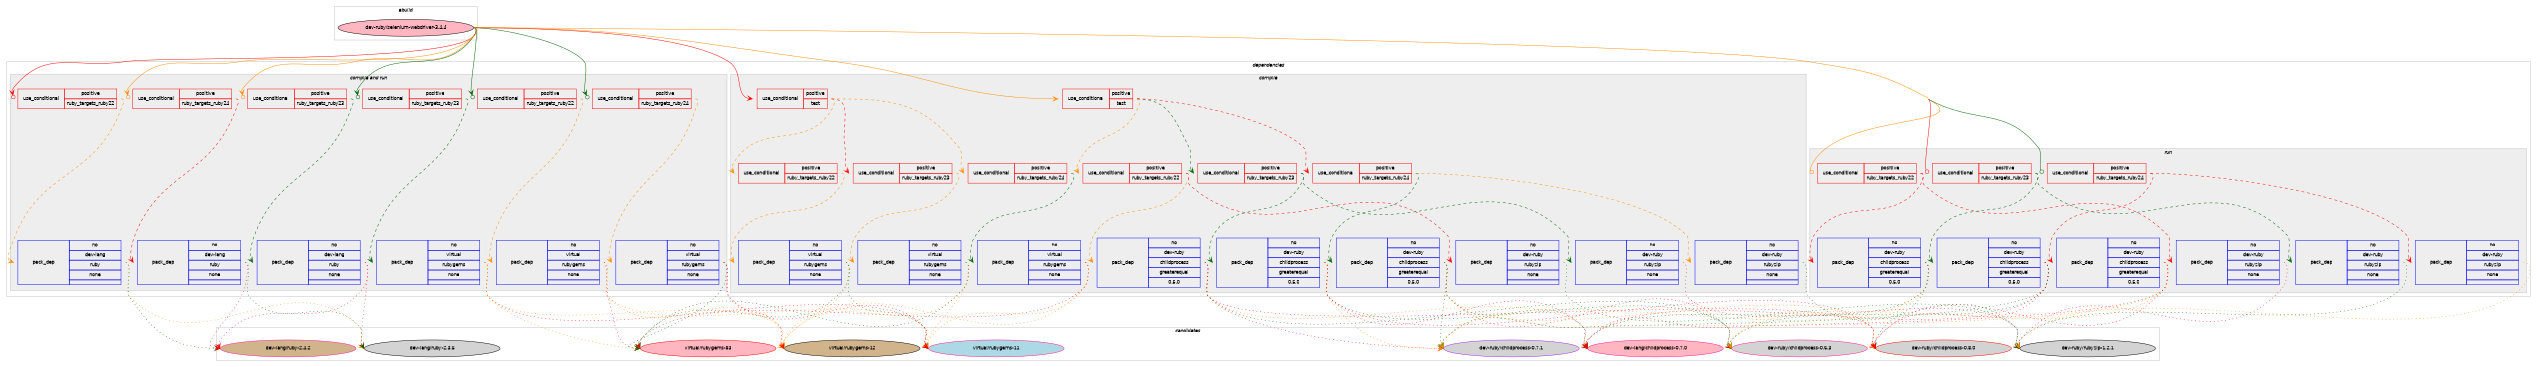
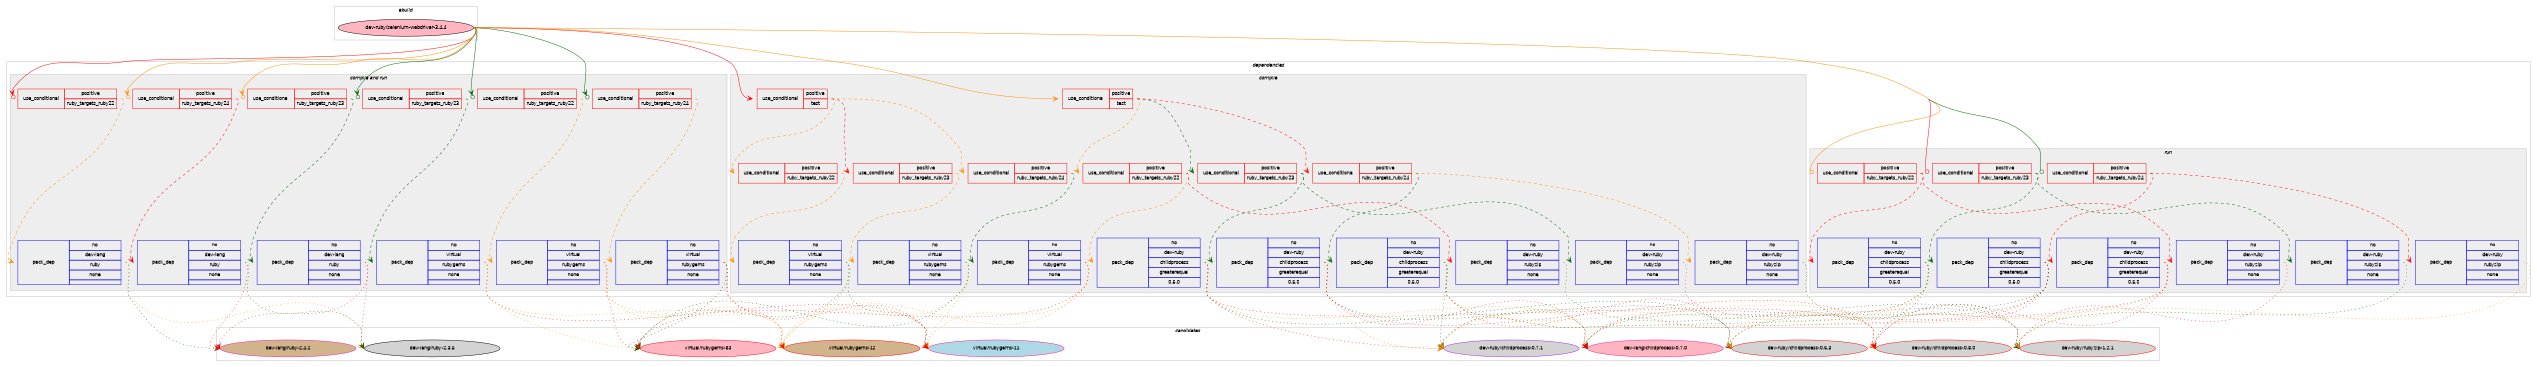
node "virtual/rubygems-12": color black -> red
node "dev-ruby/childprocess-0.6.3": color deeppink -> red
node "dev-ruby/rubyzip-1.2.1": color black -> red
